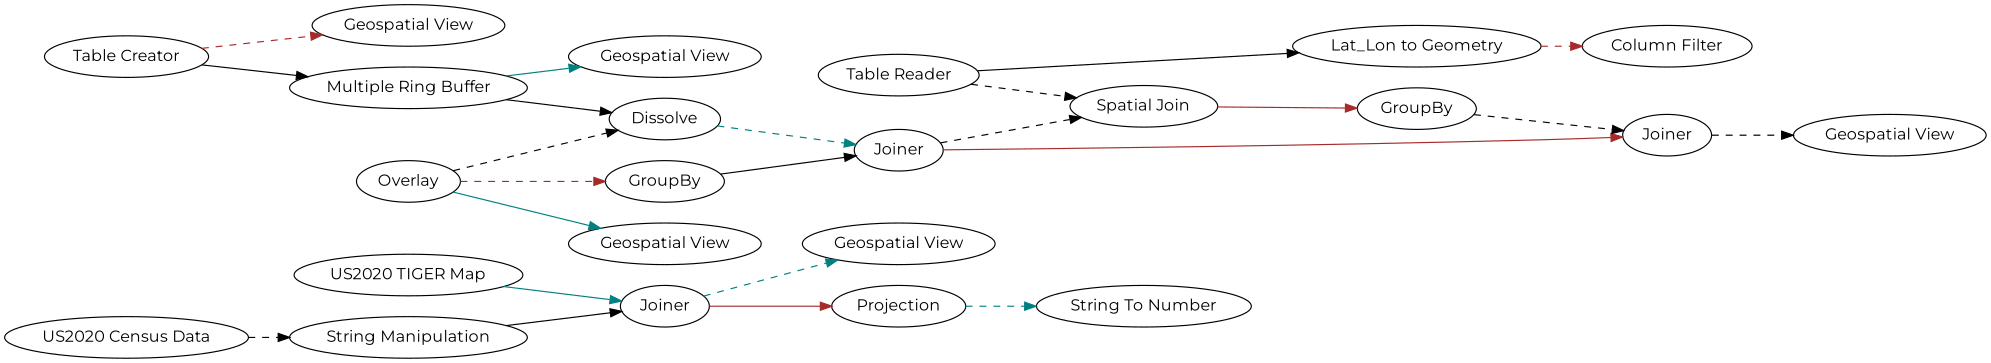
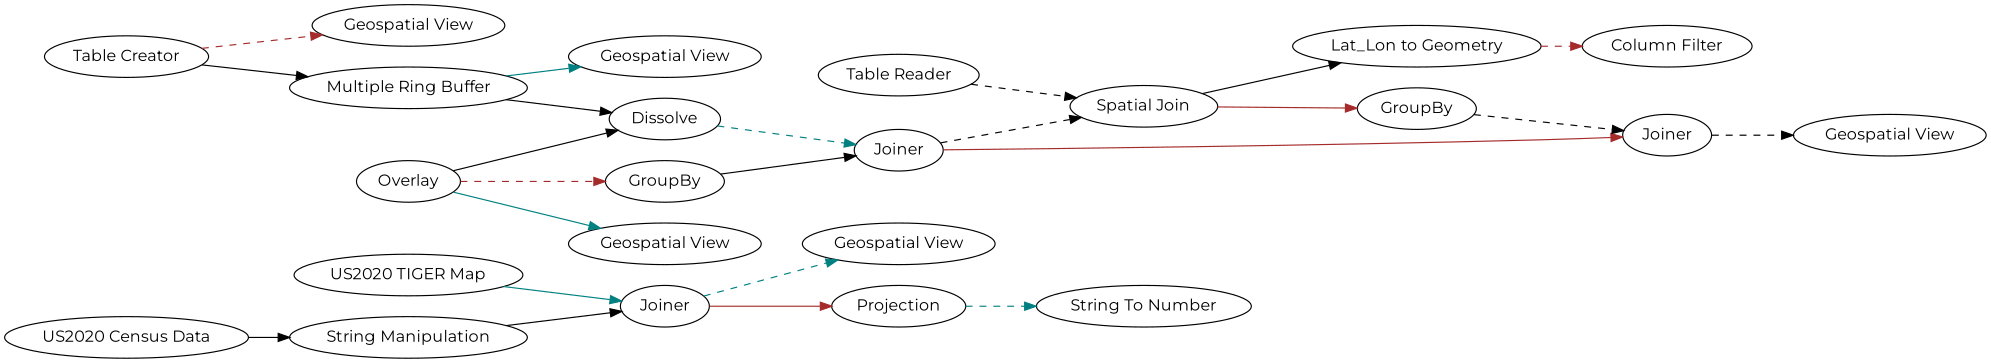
edge "Table Reader" -> "Lat_Lon to Geometry": now "Spatial Join" -> "Lat_Lon to Geometry"
edge "Overlay" -> "Dissolve": style dashed -> solid
edge "US2020 Census Data" -> "String Manipulation": style dashed -> solid
